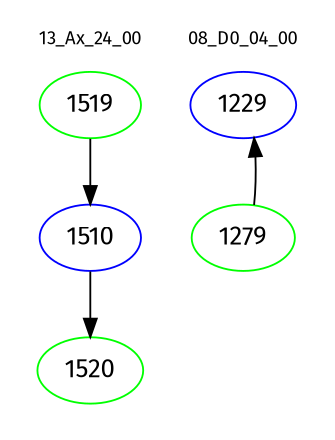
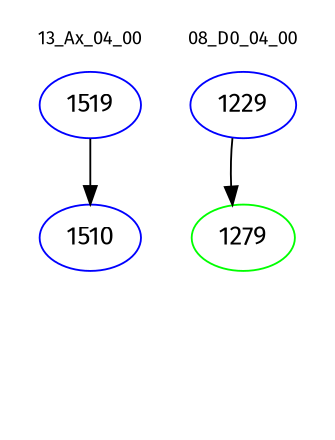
cluster "13_Ax_24_00": label "13_Ax_24_00" -> "13_Ax_04_00"
node "1519": color green -> blue
edge "1279" -> "1229": reversed
node "1520": removed
